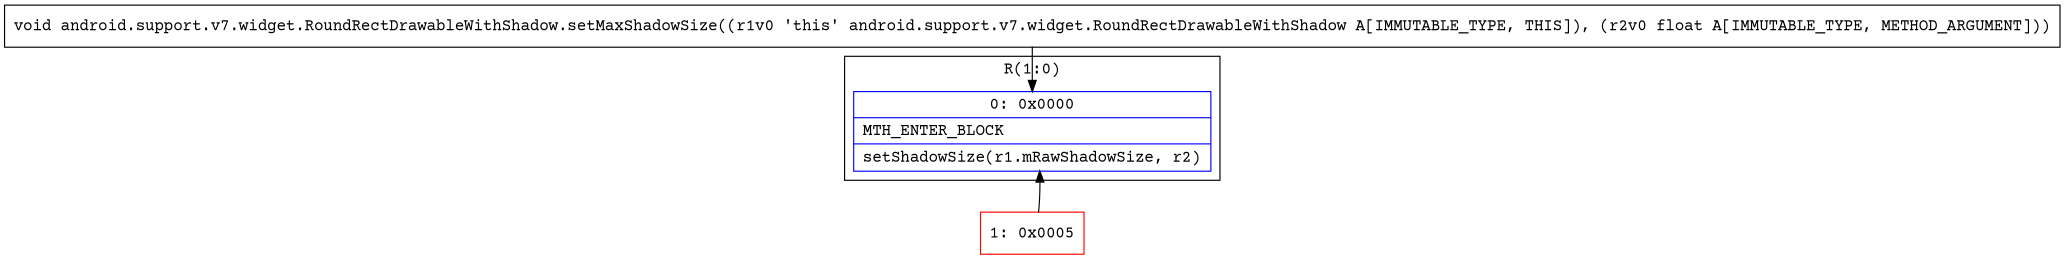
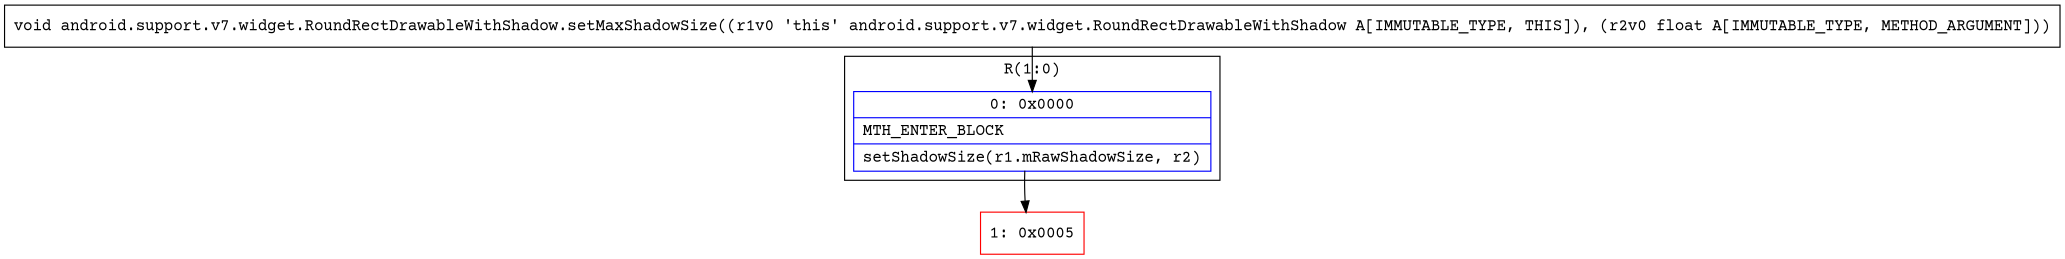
edge "1: 0x0005" -> "0: 0x0000": reversed
